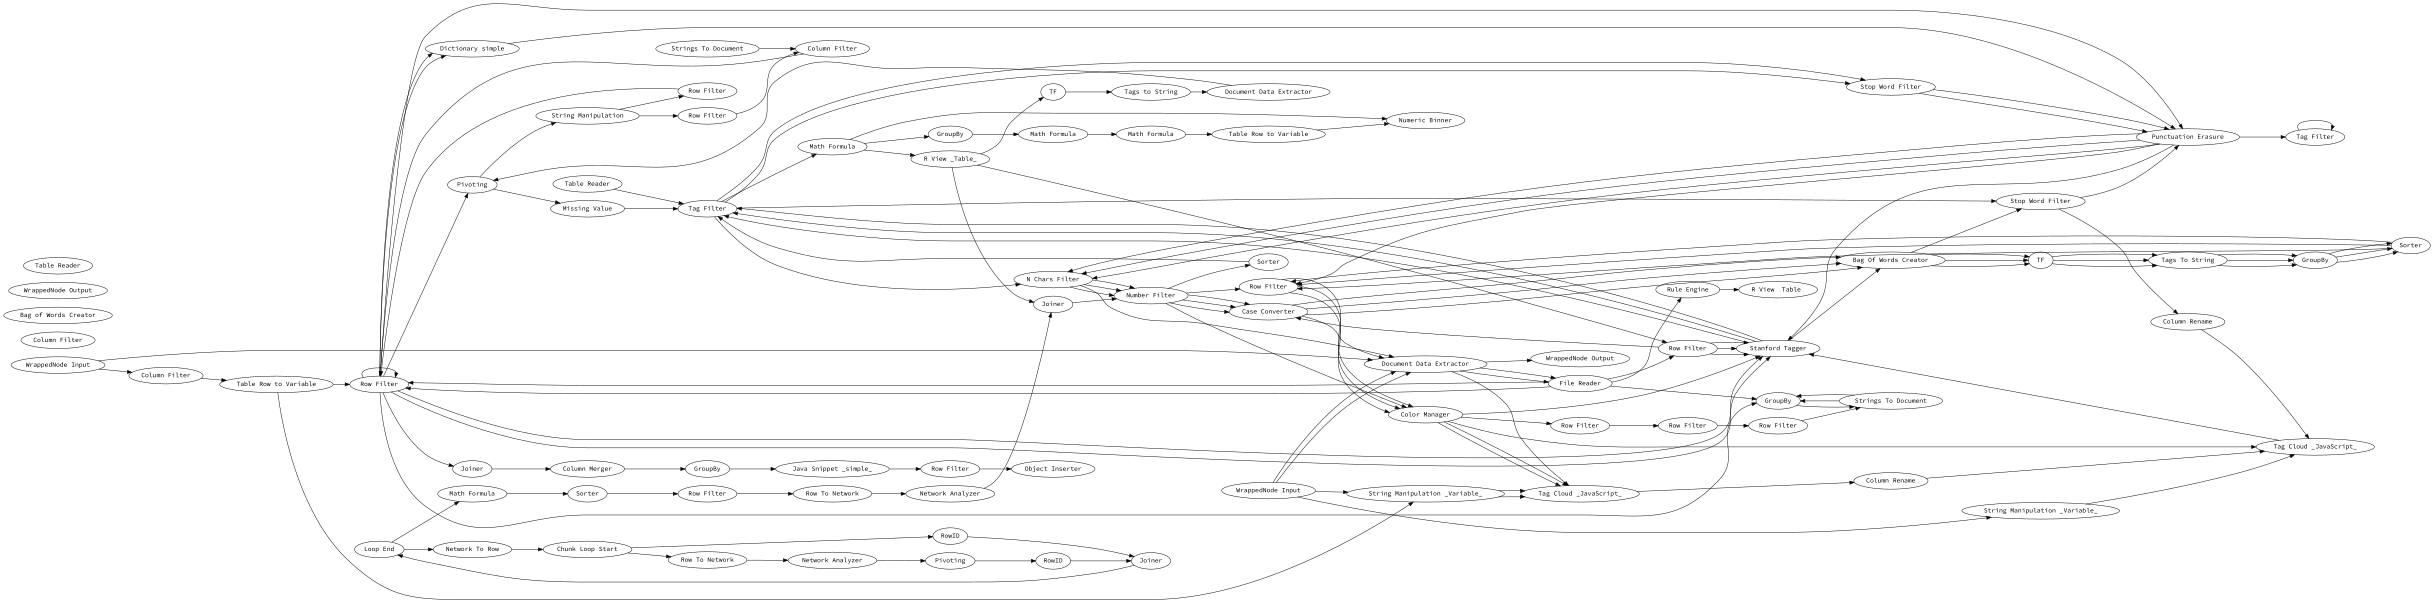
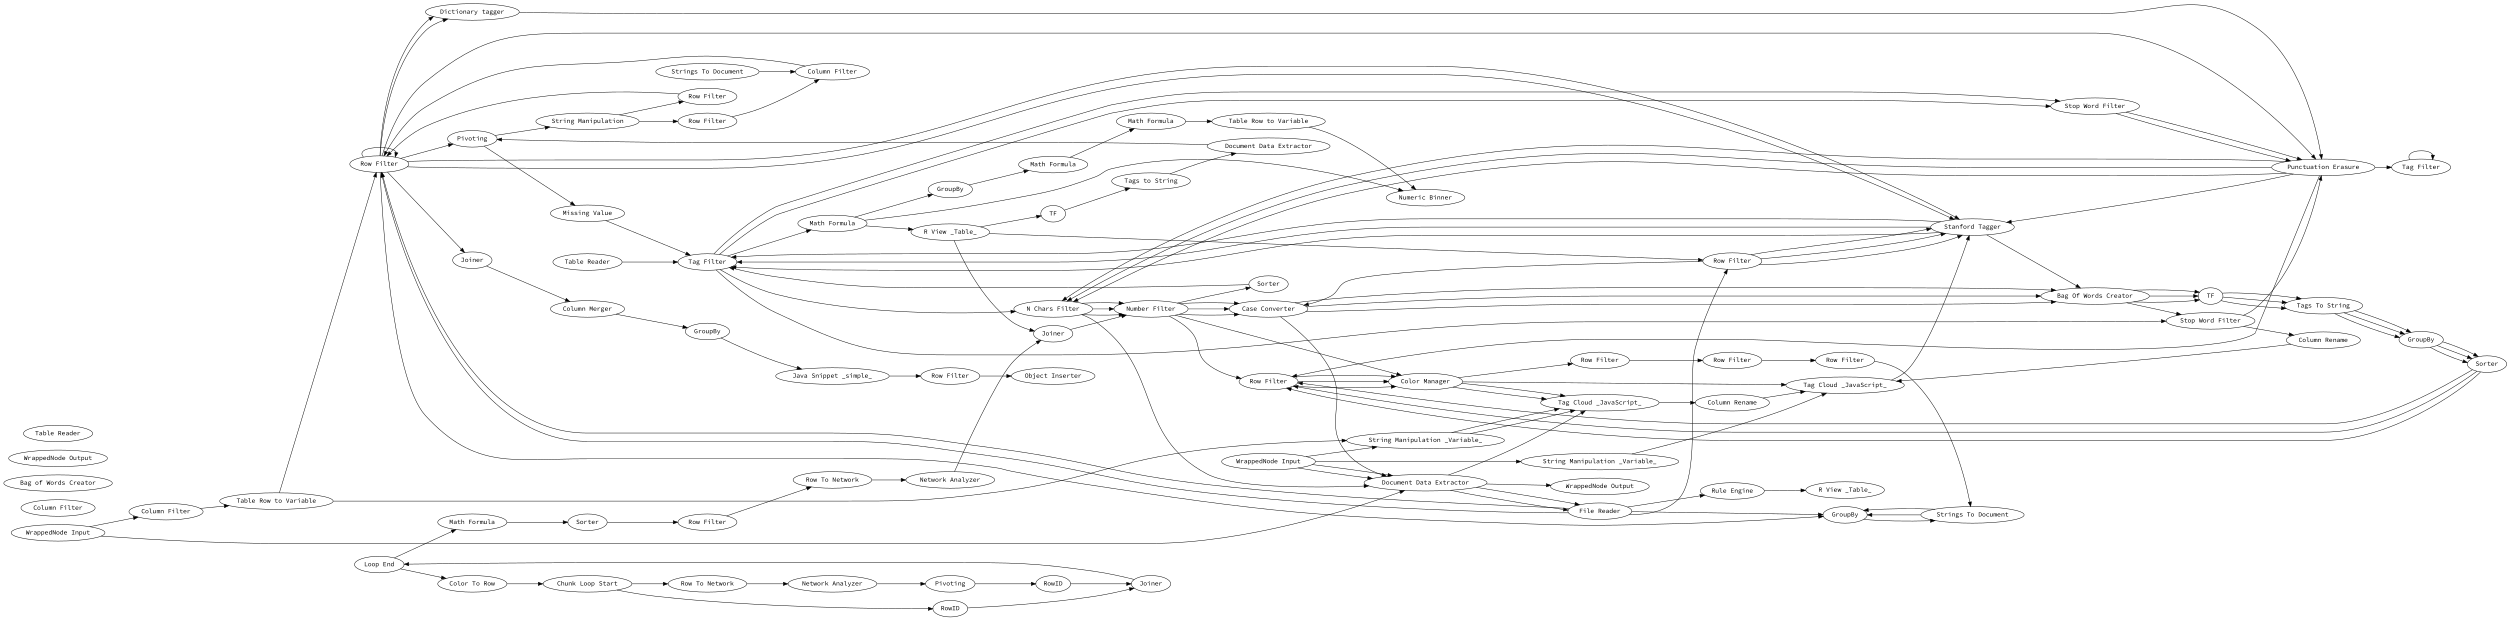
node "Dictionary simple": label "Dictionary simple" -> "Dictionary tagger"
edge "Color Manager" -> "Stanford Tagger": removed
node "Network To Row": label "Network To Row" -> "Color To Row"
